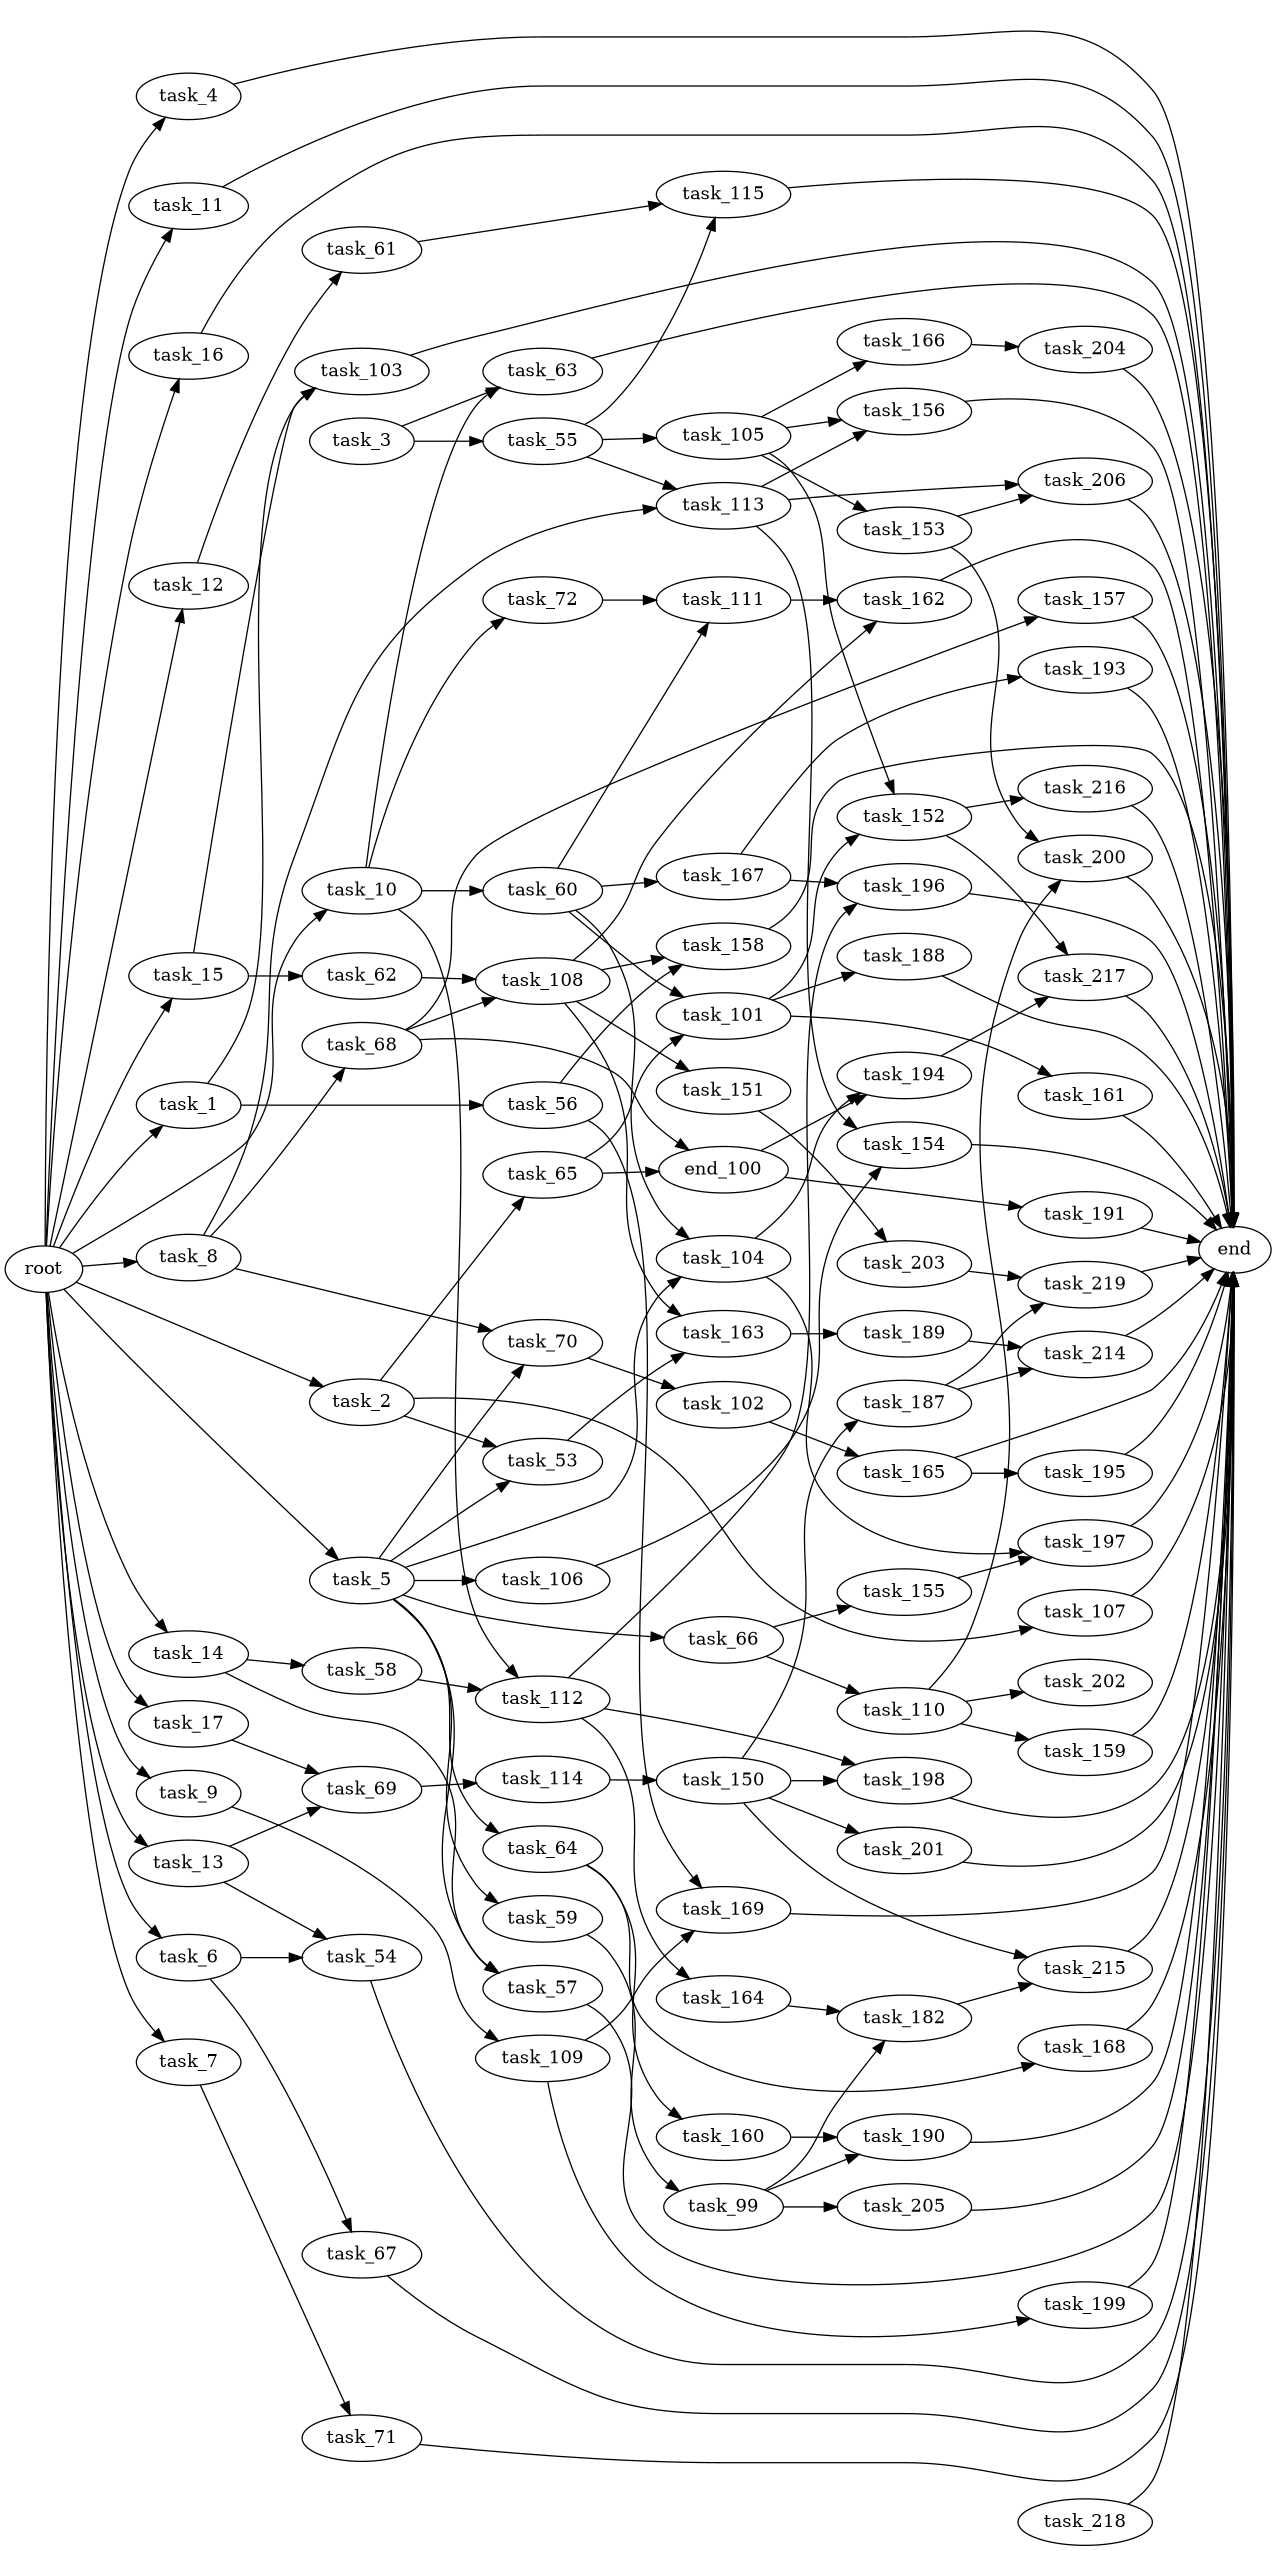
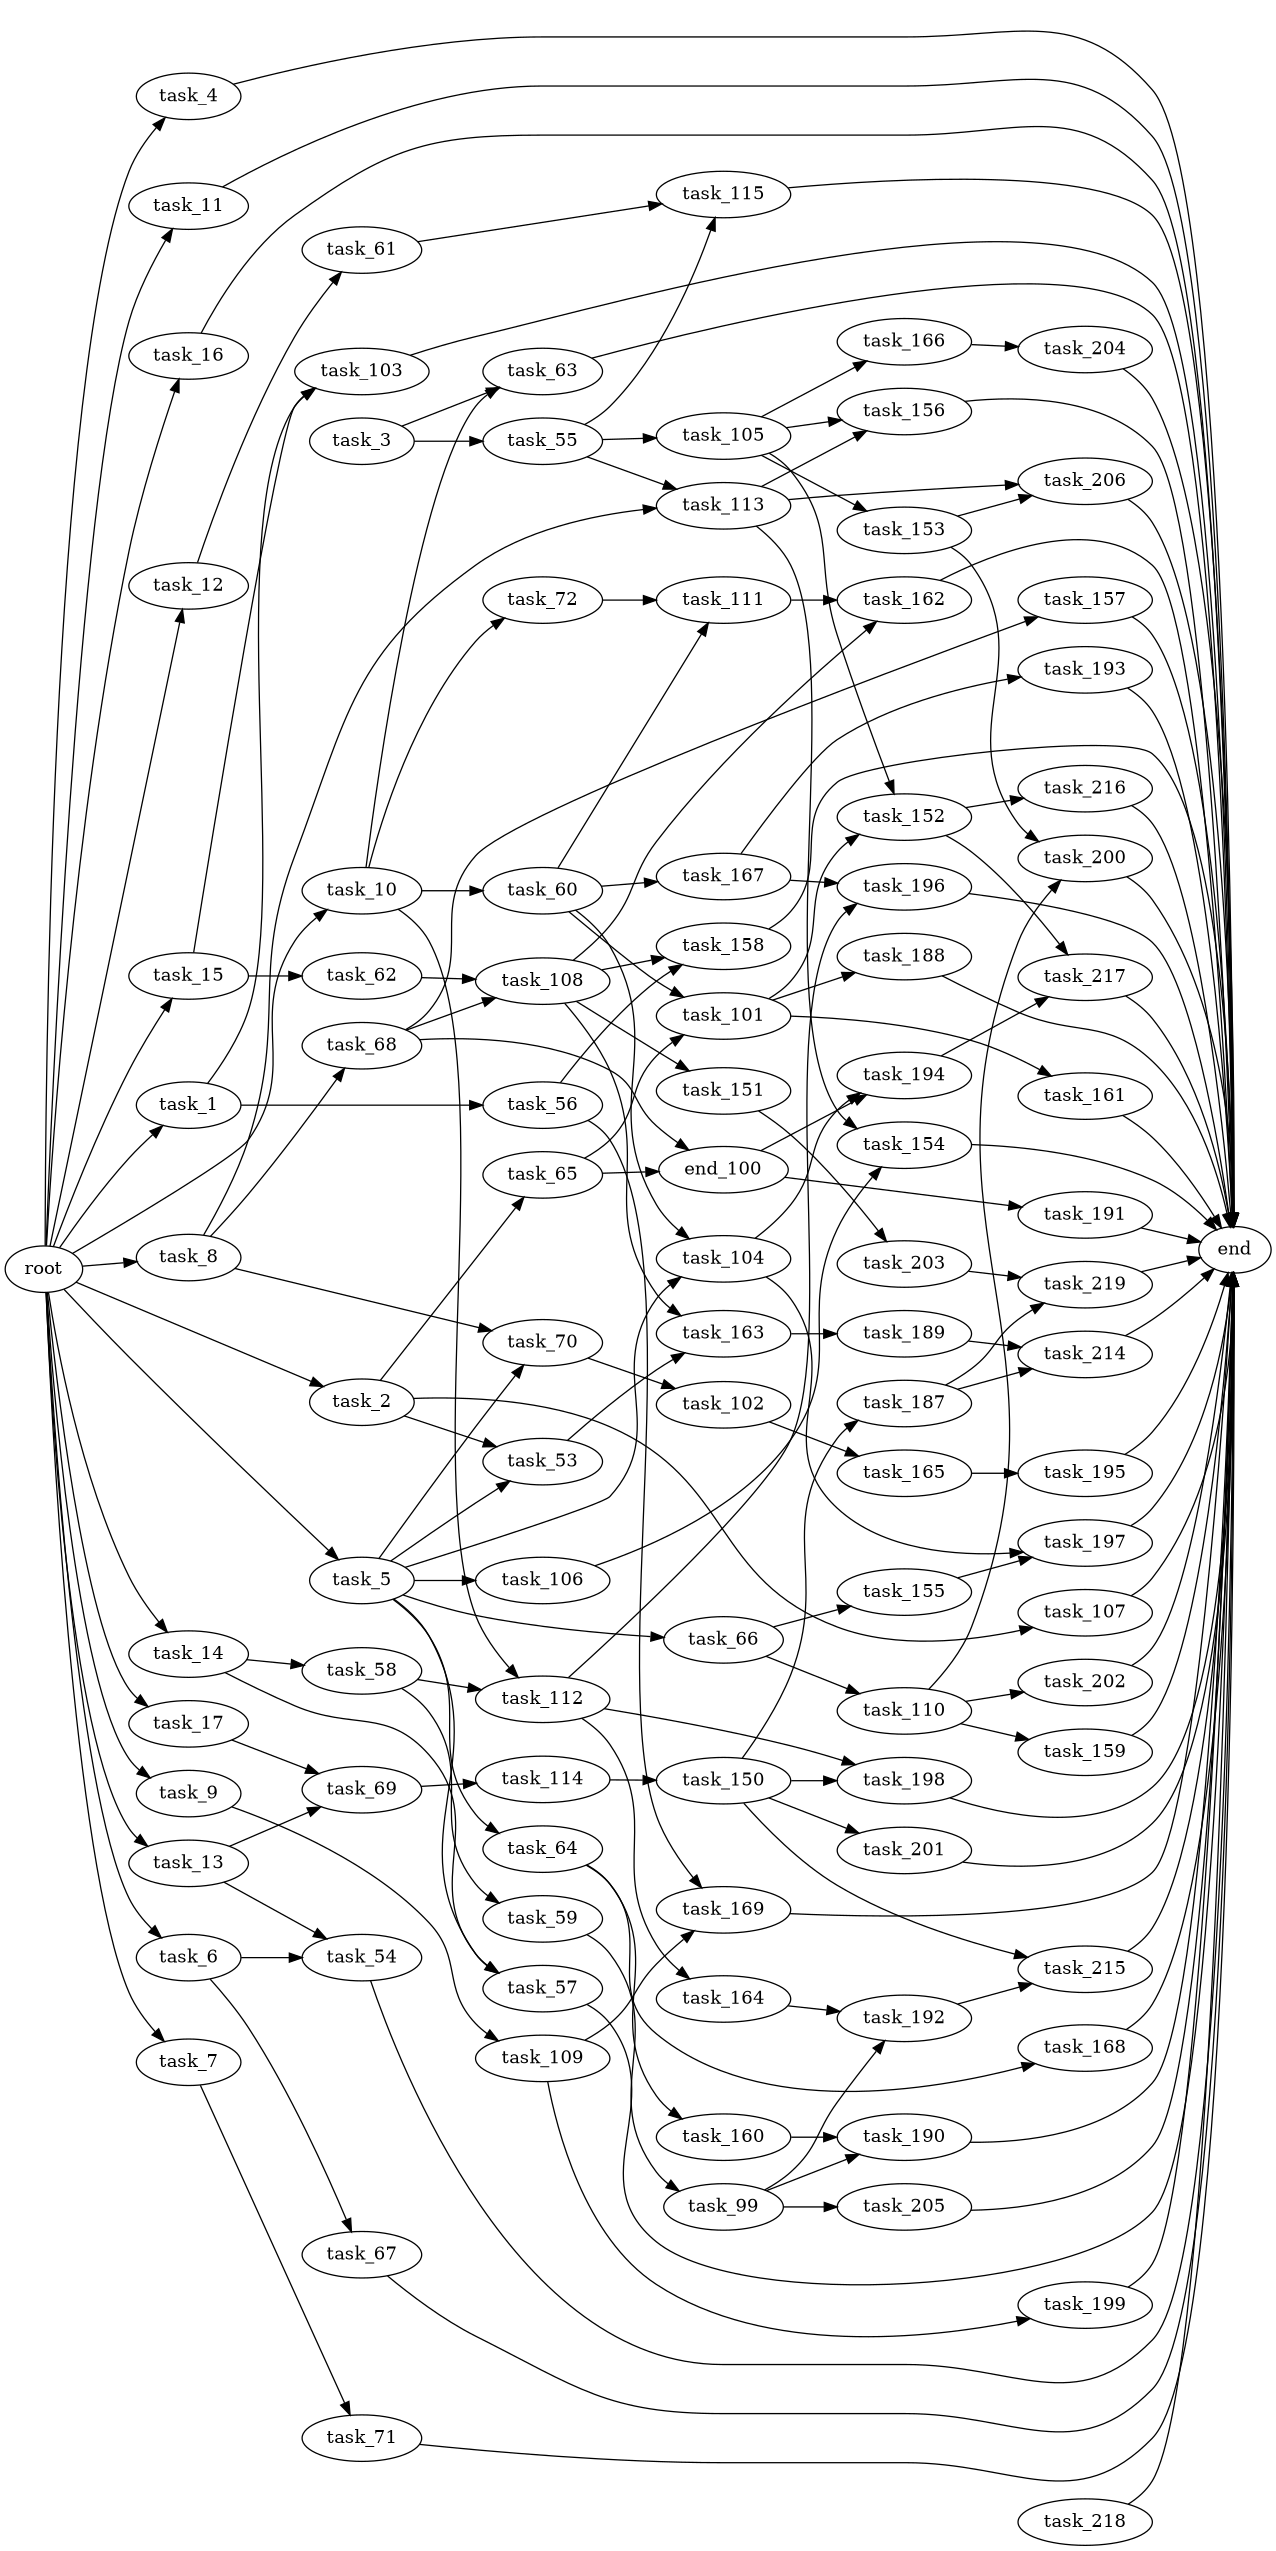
edge "task_165" -> "end": now "task_202" -> "end"
edge "task_5" -> "task_59": now "task_58" -> "task_59"
node "task_182": label "task_182" -> "task_192"
